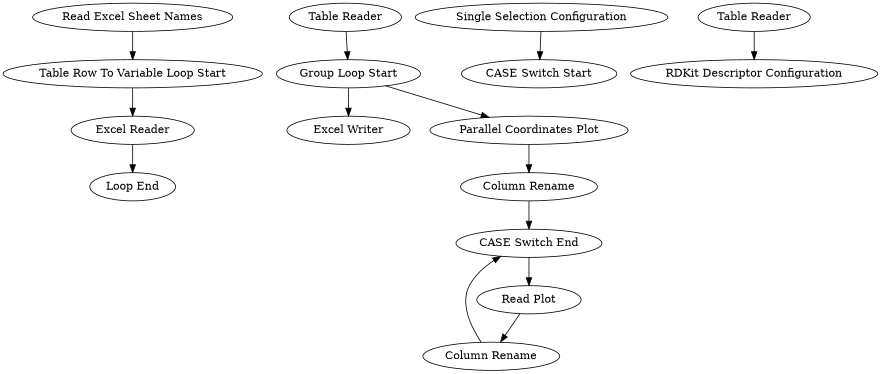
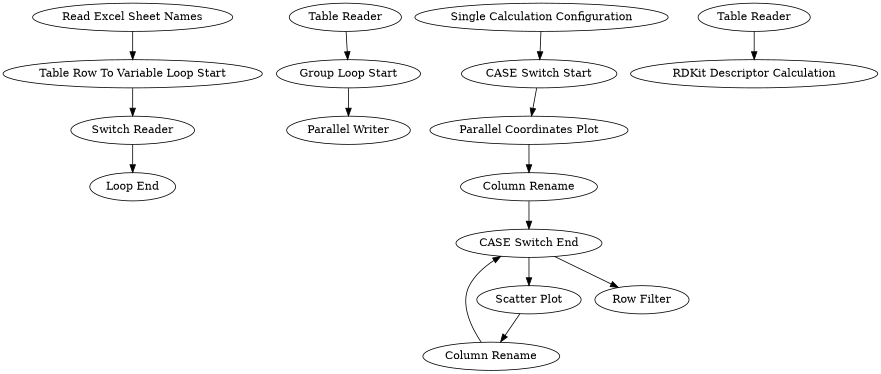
node "Single Selection Configuration": label "Single Selection Configuration" -> "Single Calculation Configuration"
node "RDKit Descriptor Configuration": label "RDKit Descriptor Configuration" -> "RDKit Descriptor Calculation"
edge "Group Loop Start" -> "Parallel Coordinates Plot": now "CASE Switch Start" -> "Parallel Coordinates Plot"
node "Excel Reader": label "Excel Reader" -> "Switch Reader"
node "Excel Writer": label "Excel Writer" -> "Parallel Writer"
node "Read Plot": label "Read Plot" -> "Scatter Plot"
node "Row Filter": added
